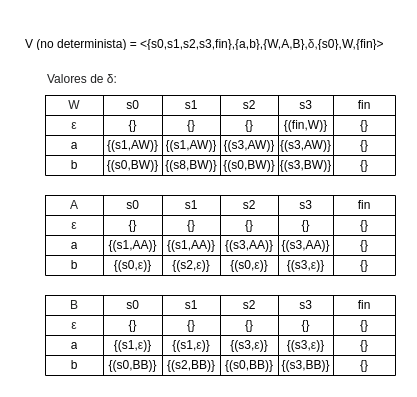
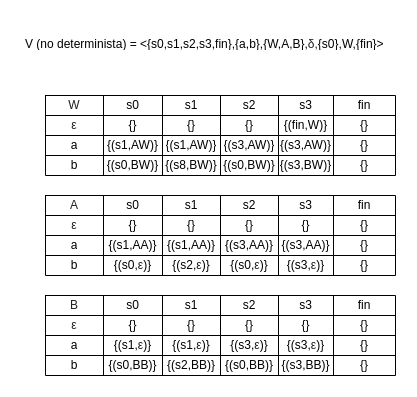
node "Valores de δ:": removed
